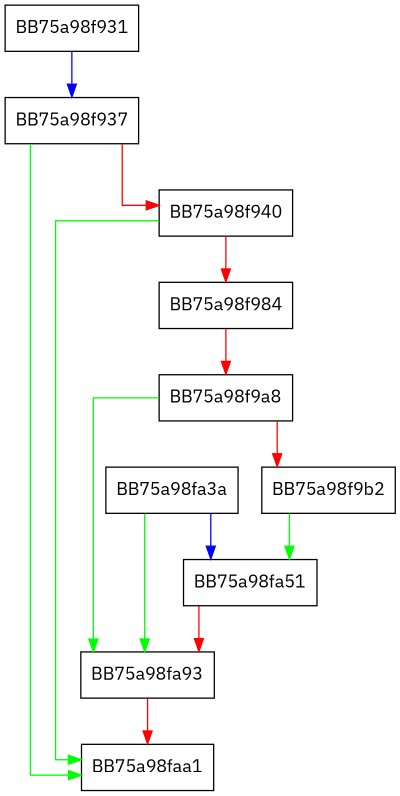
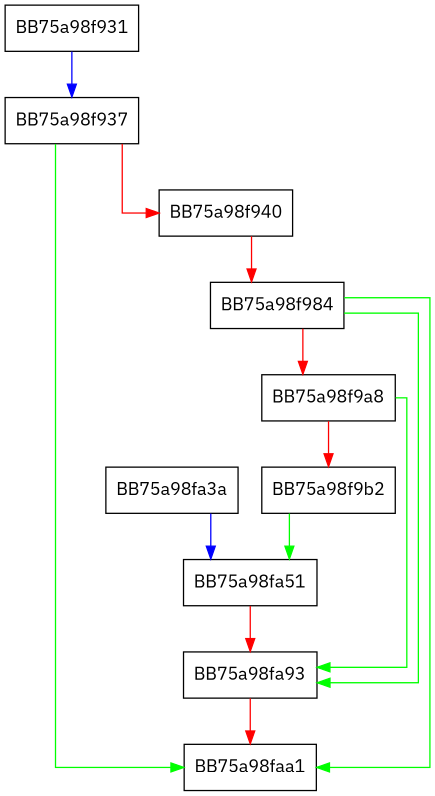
edge "BB75a98f940" -> "BB75a98faa1": now "BB75a98f984" -> "BB75a98faa1"
edge "BB75a98fa3a" -> "BB75a98fa93": now "BB75a98f984" -> "BB75a98fa93"
